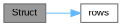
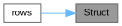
edge "Struct" -> "rows": reversed
